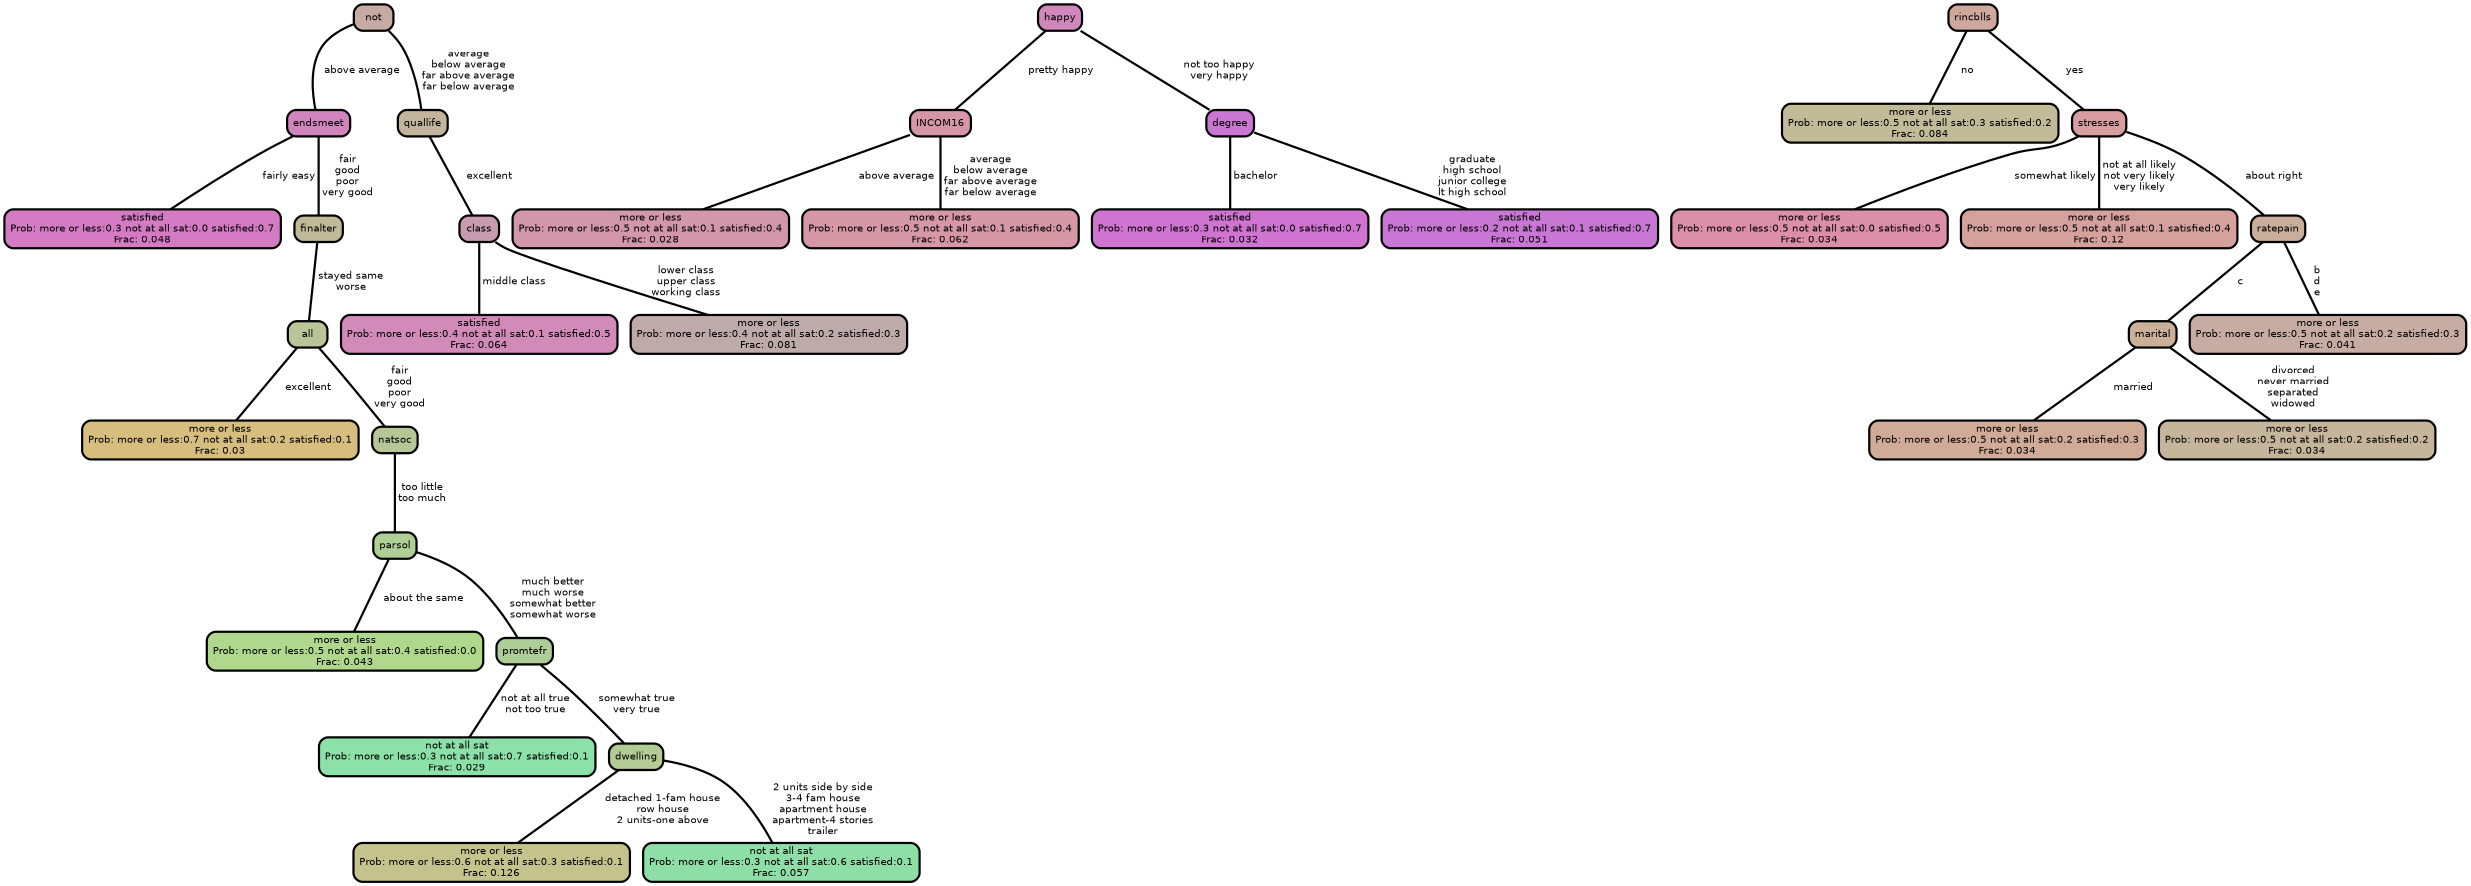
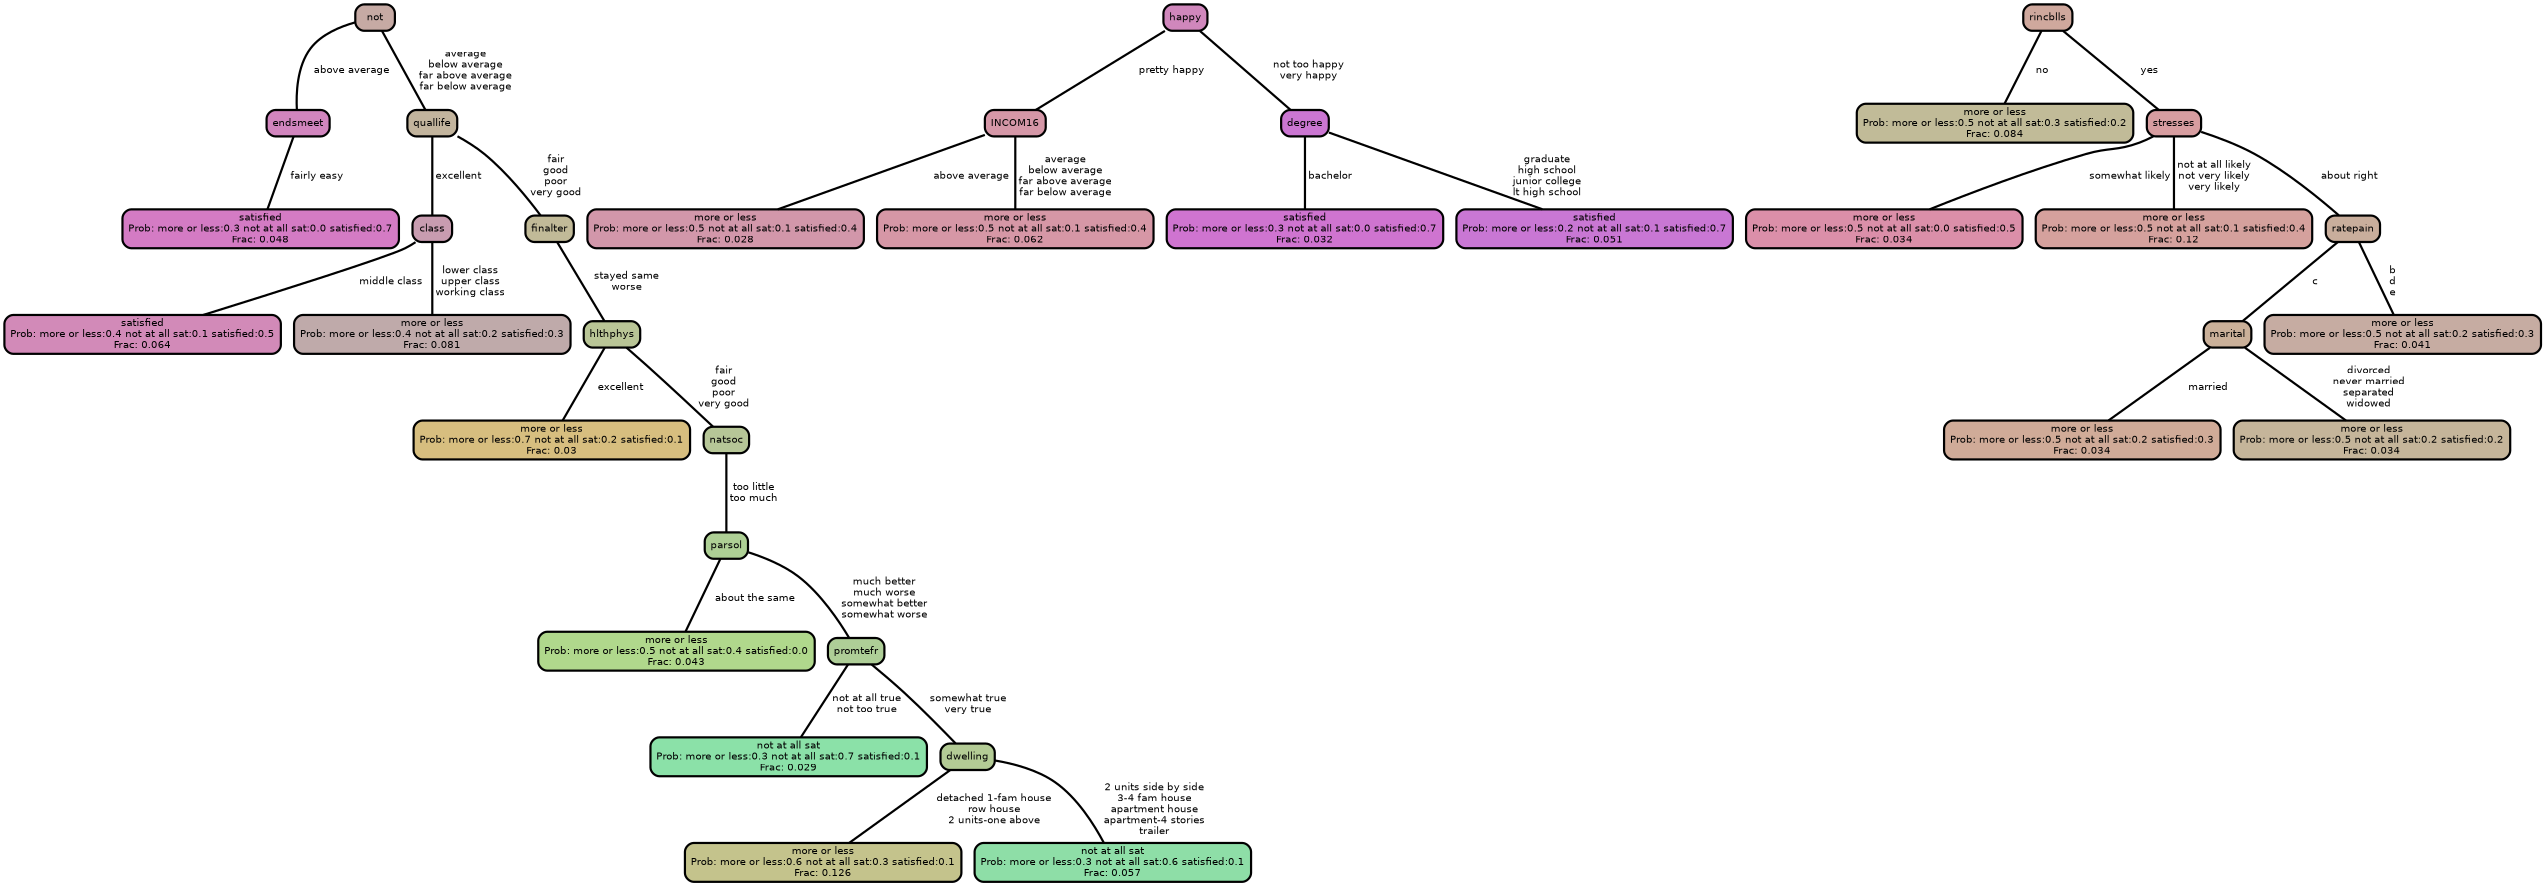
edge "endsmeet" -- "finalter": now "quallife" -- "finalter"
node "all": label "all" -> "hlthphys"
